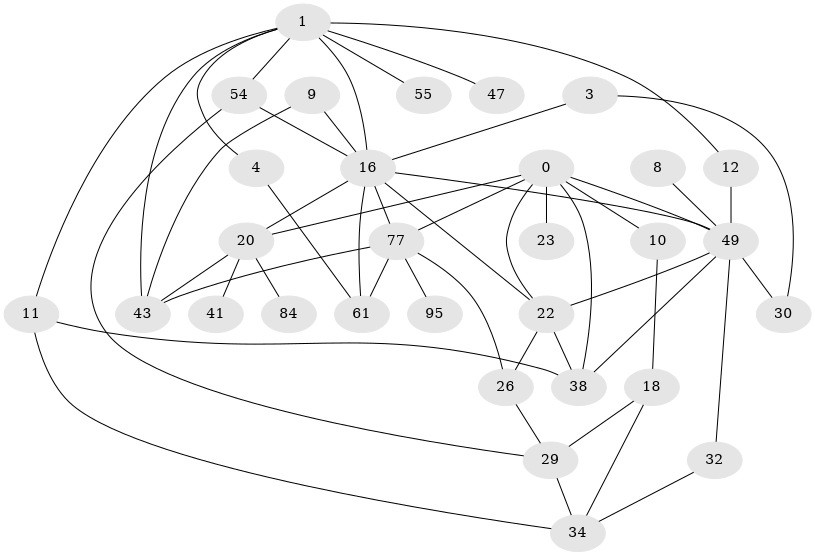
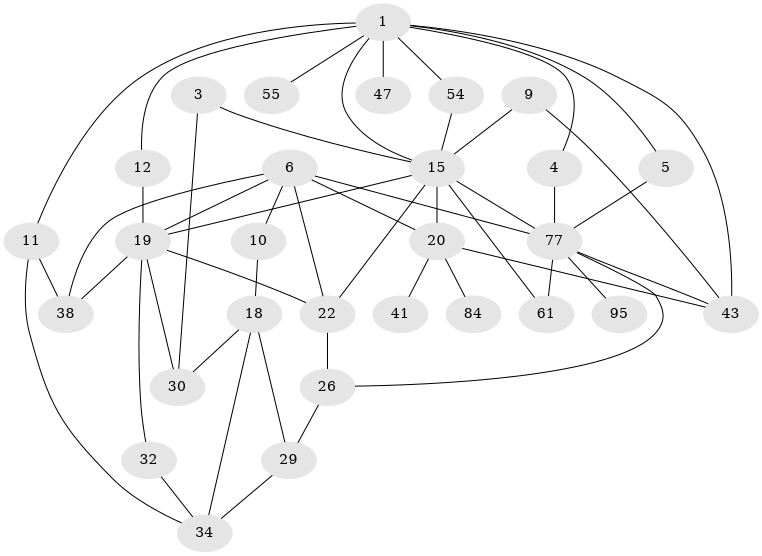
node "16": label "16" -> "15"
node "0": label "0" -> "6"
node "8": removed
node "5": added
edge "4" -- "61": now "4" -- "77"
node "23": removed
node "49": label "49" -> "19"
edge "18" -- "30": added
edge "22" -- "38": removed
edge "54" -- "29": removed
